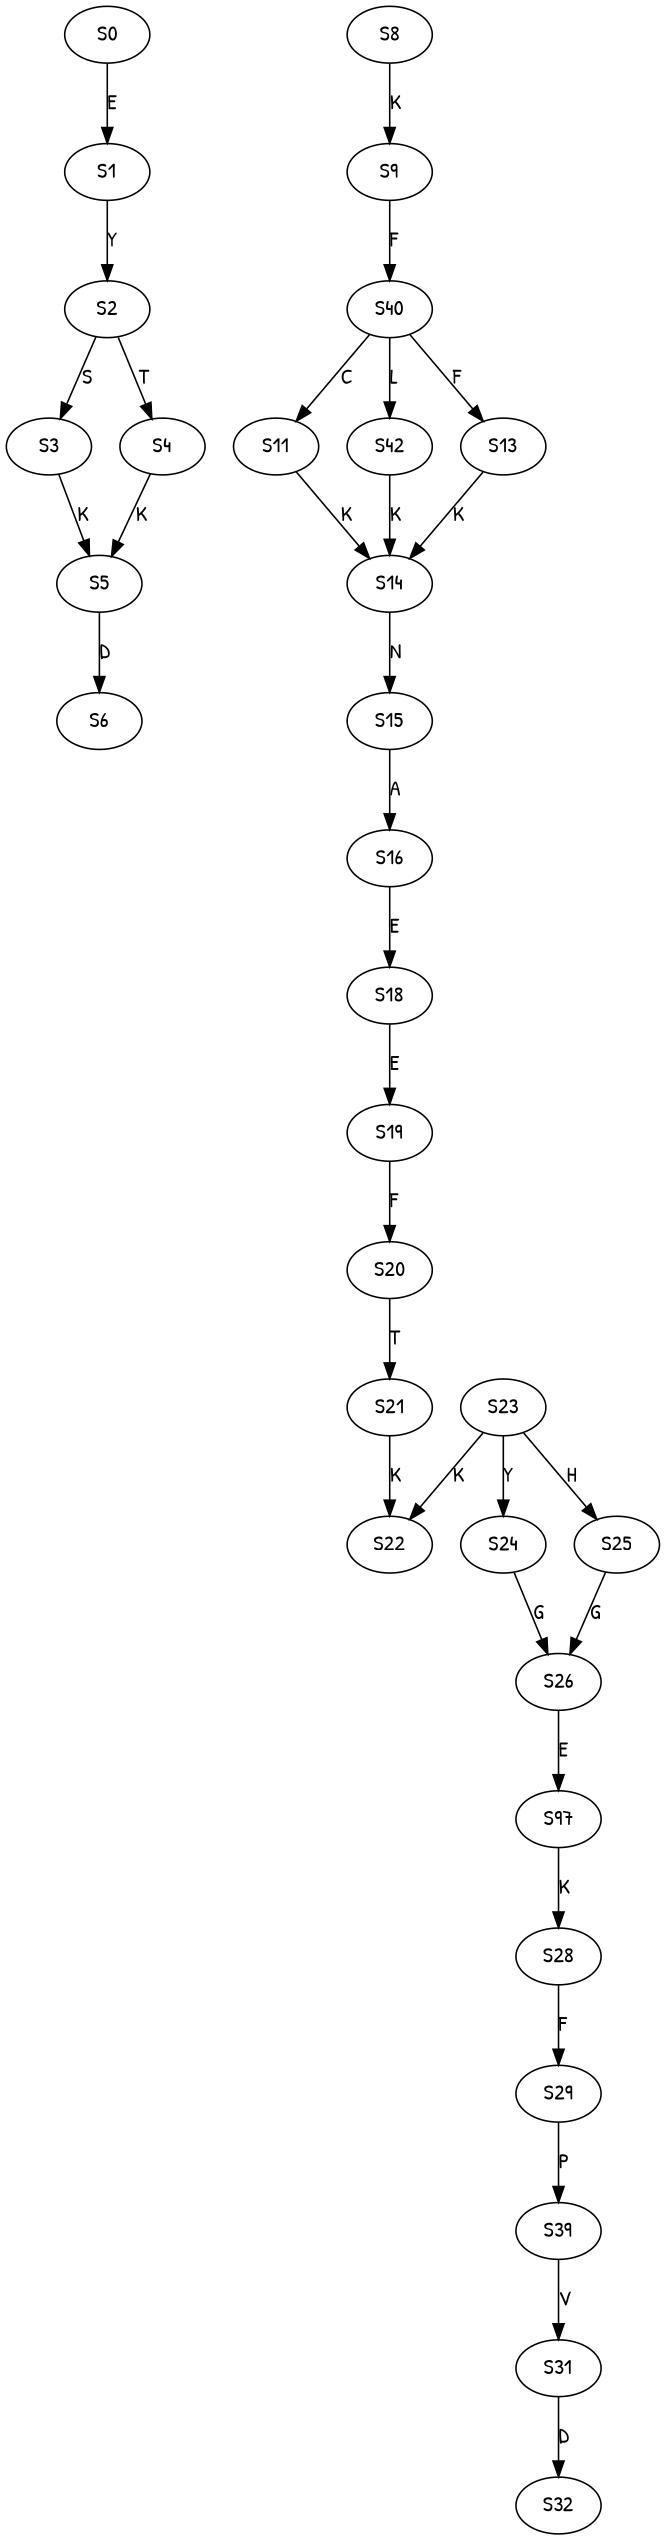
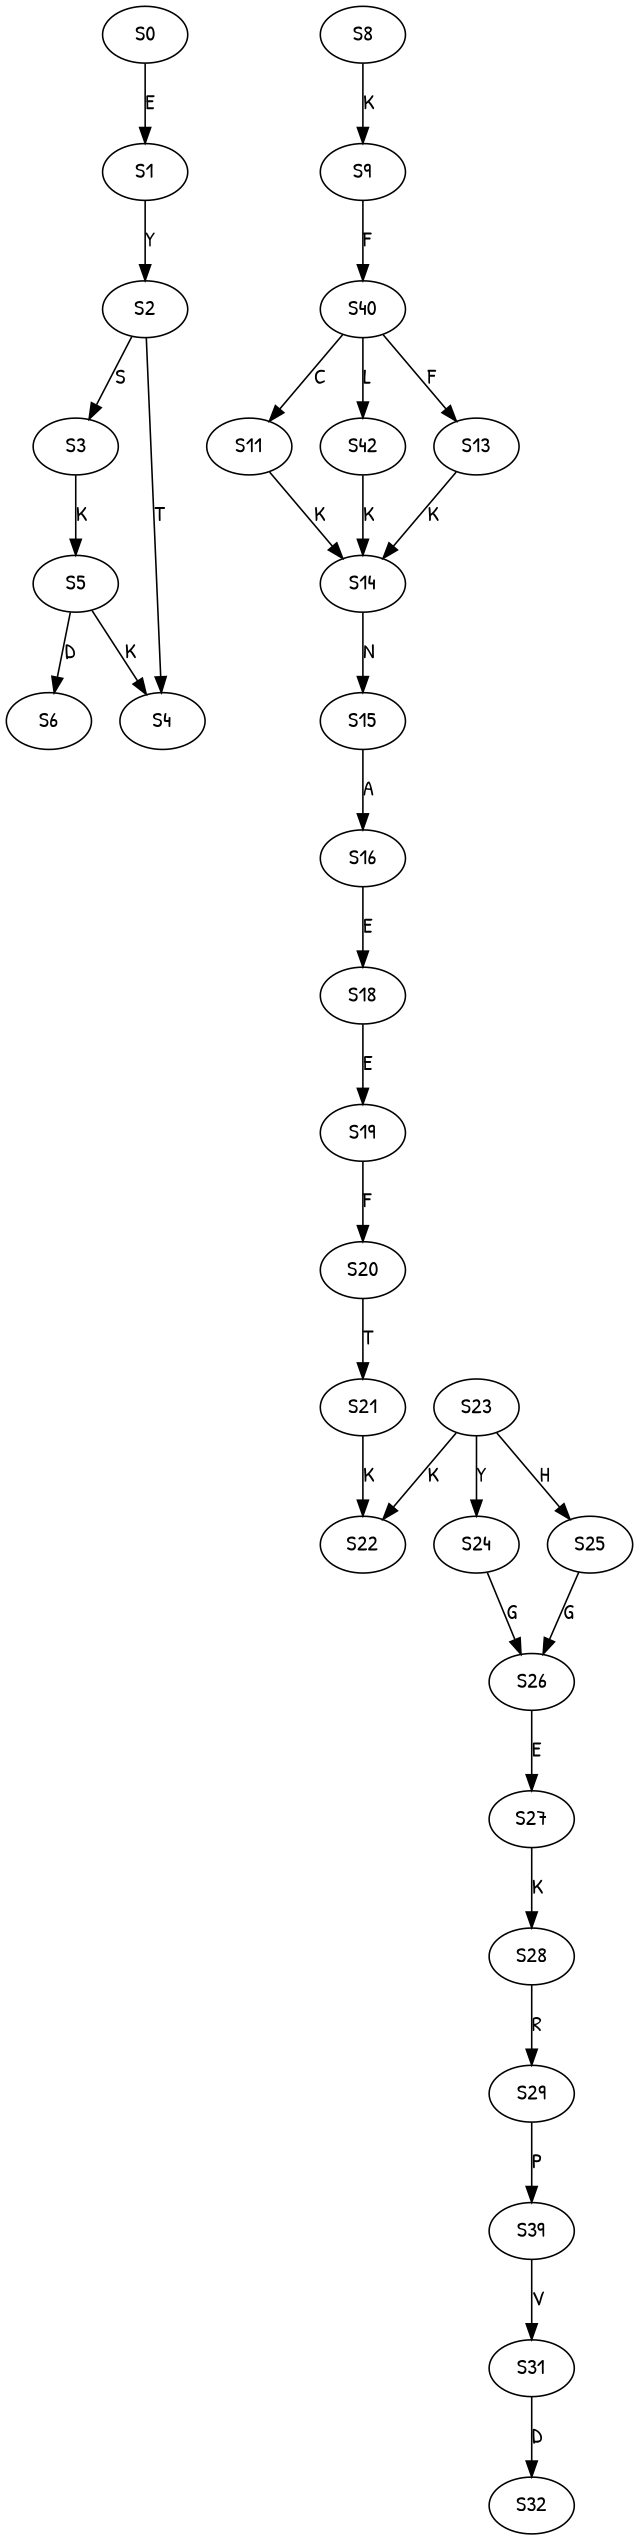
edge "S4" -> "S5": reversed
node "S97": label "S97" -> "S27"
edge "S28" -> "S29": label "F" -> "R"
